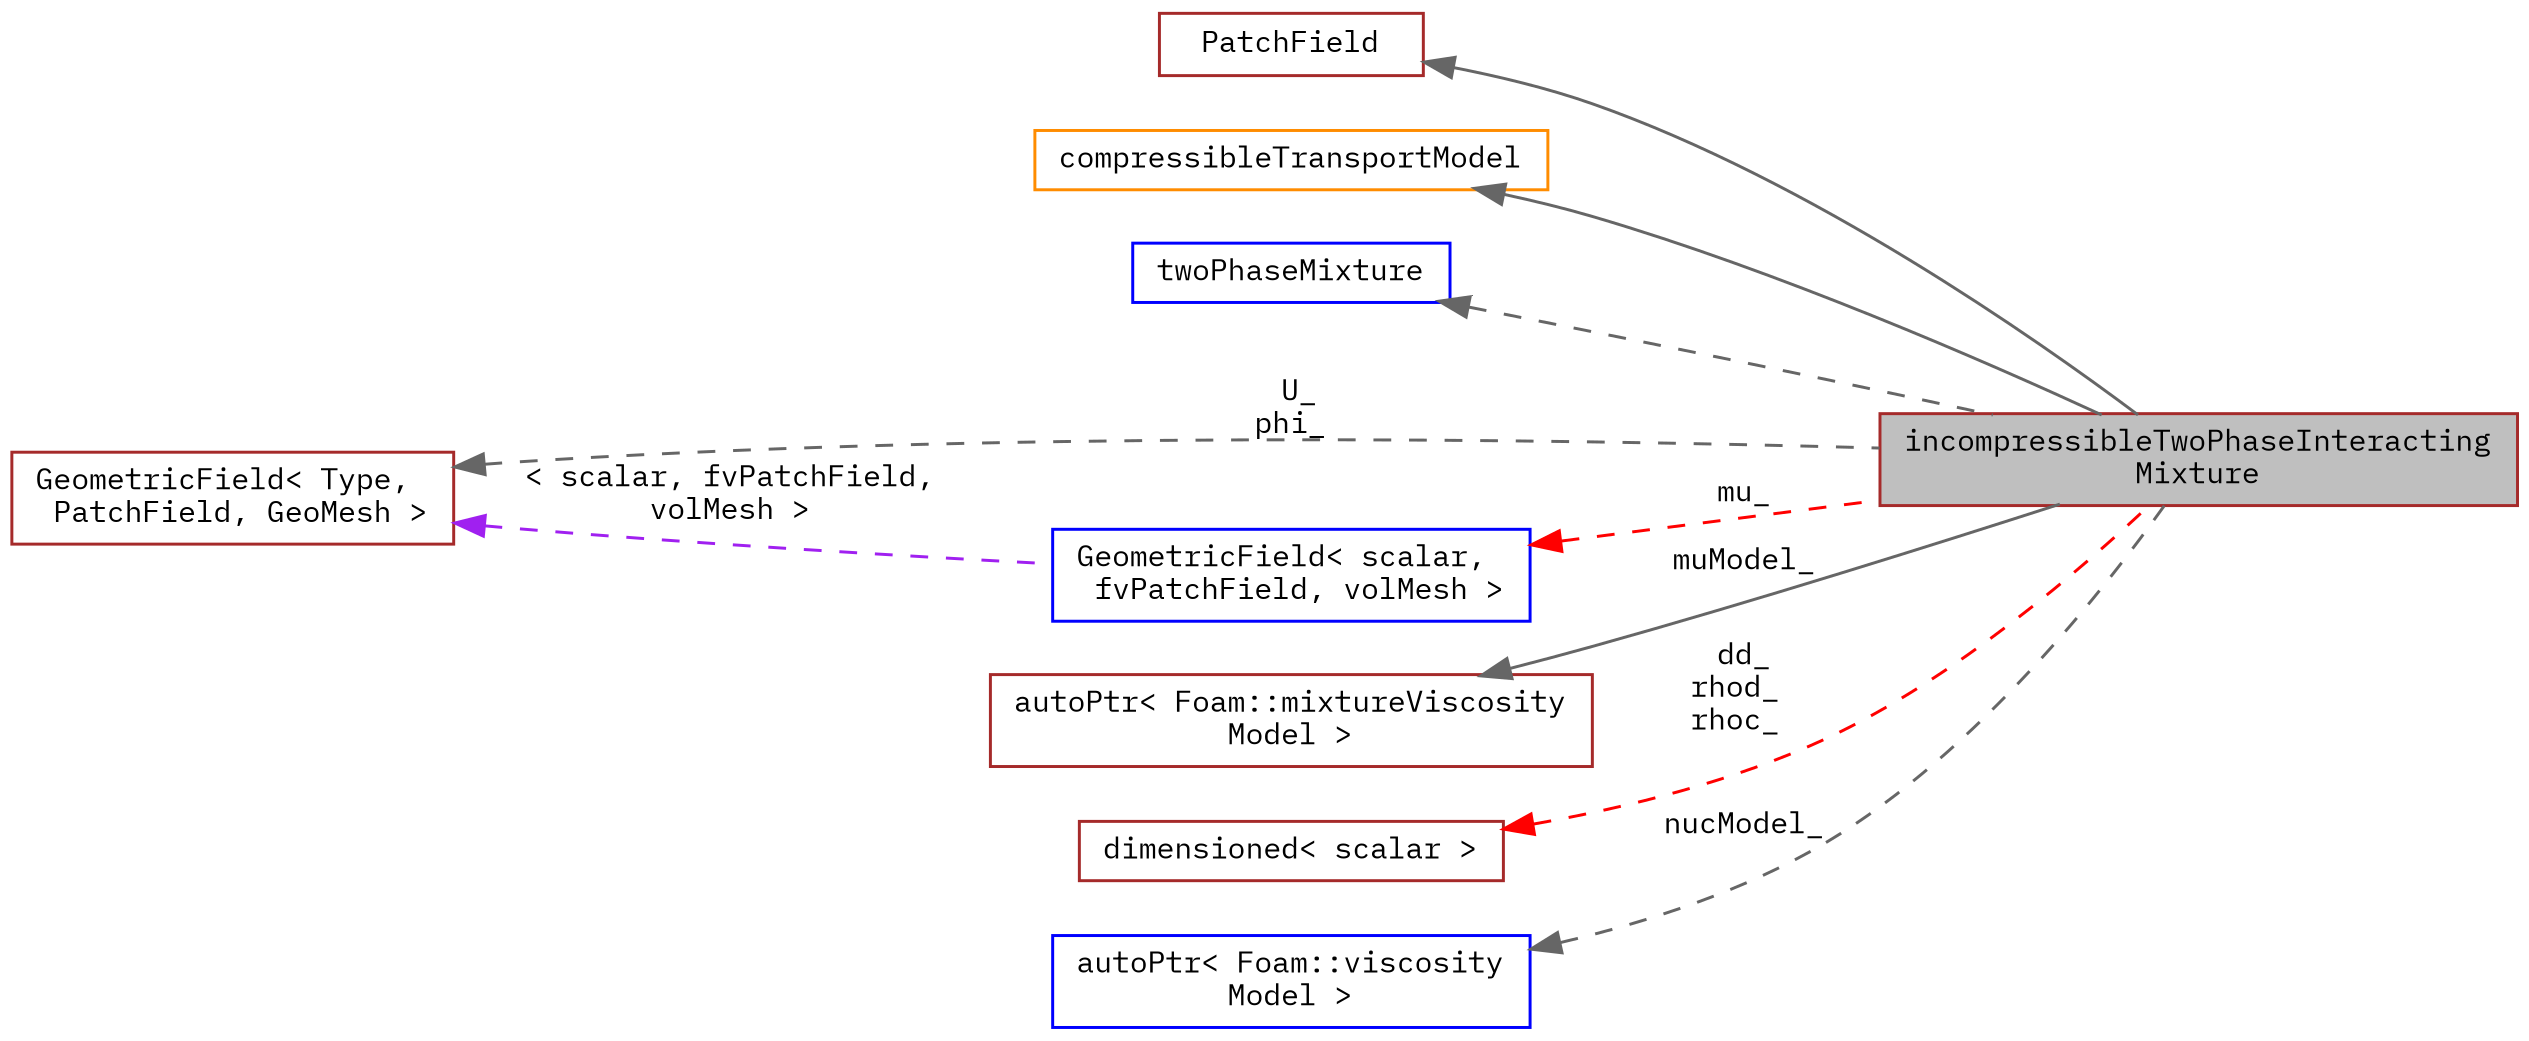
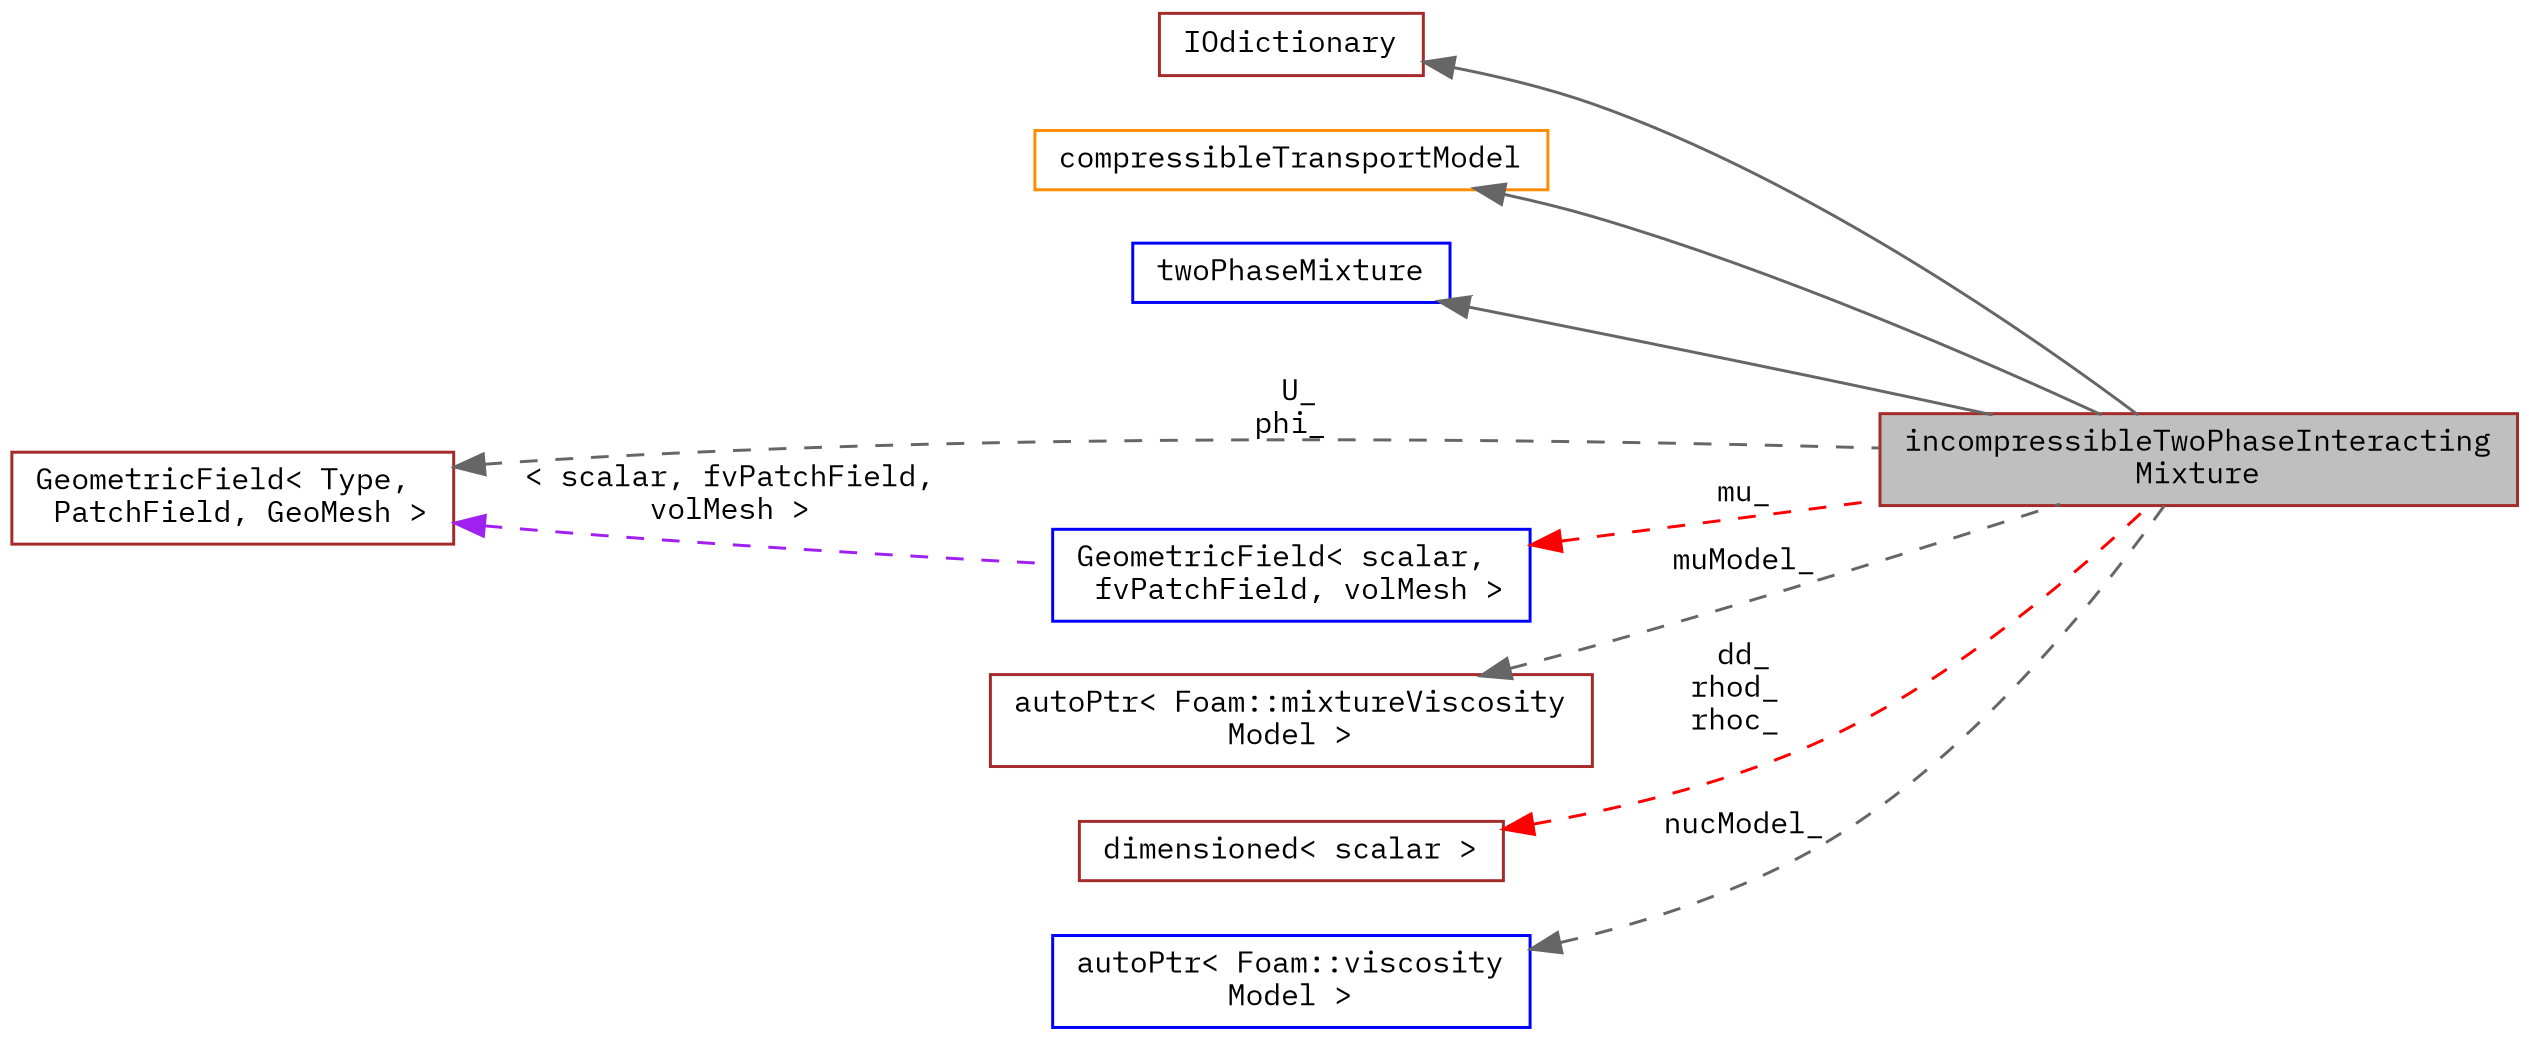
node "PatchField": label "PatchField" -> "IOdictionary"
edge "incompressibleTwoPhaseInteracting Mixture" -> "twoPhaseMixture": style dashed -> solid
edge "incompressibleTwoPhaseInteracting Mixture" -> "autoPtr< Foam::mixtureViscosity Model >": style solid -> dashed
